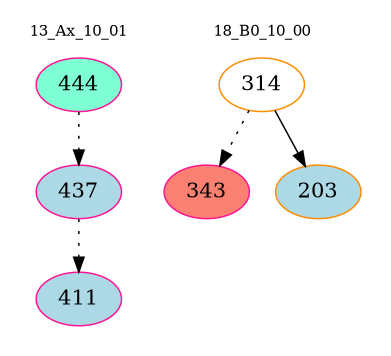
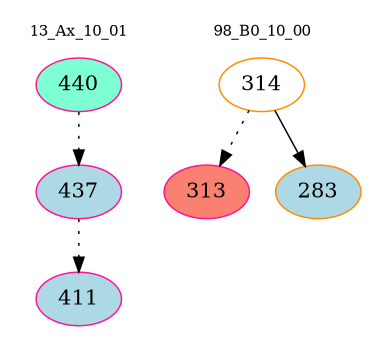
cluster "18_B0_10_00": label "18_B0_10_00" -> "98_B0_10_00"
node "444": label "444" -> "440"
node "343": label "343" -> "313"
node "203": label "203" -> "283"
